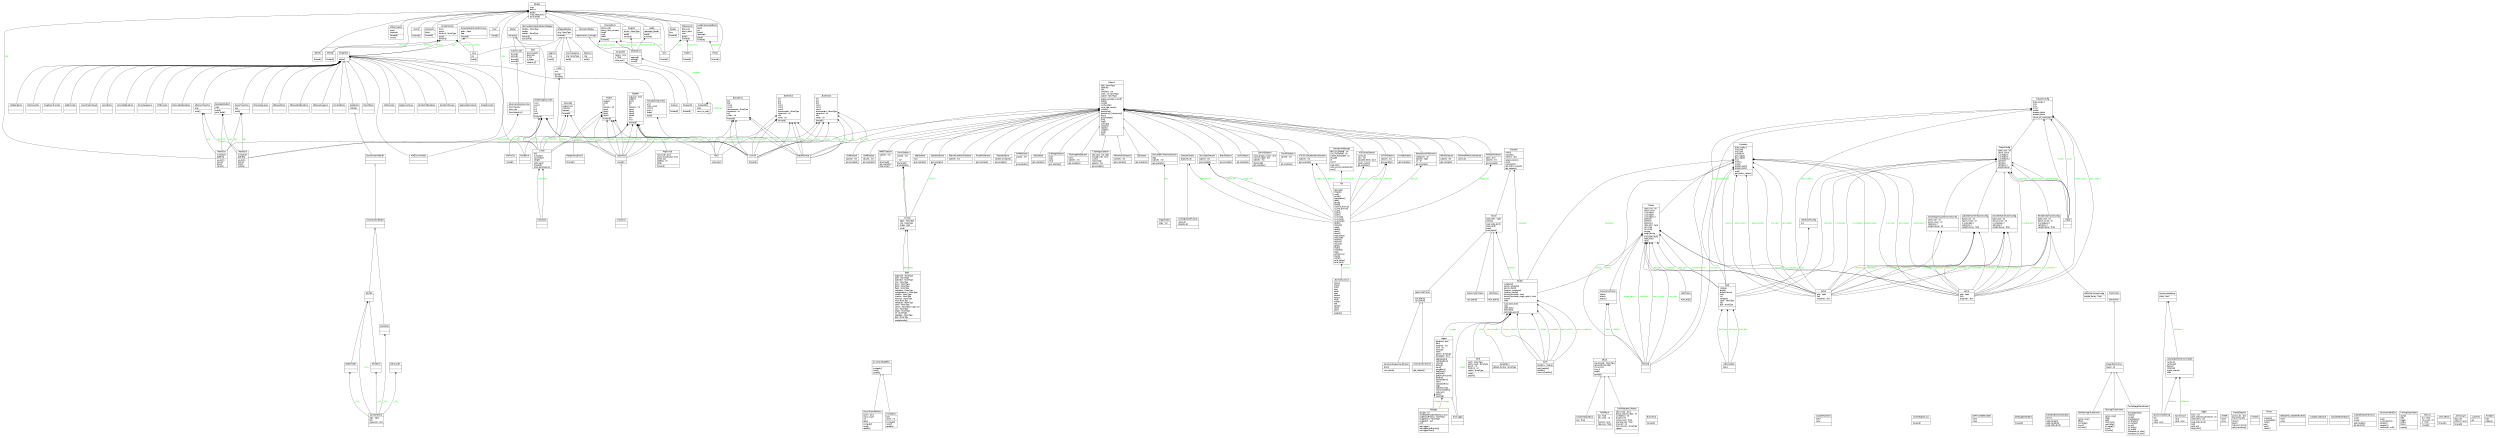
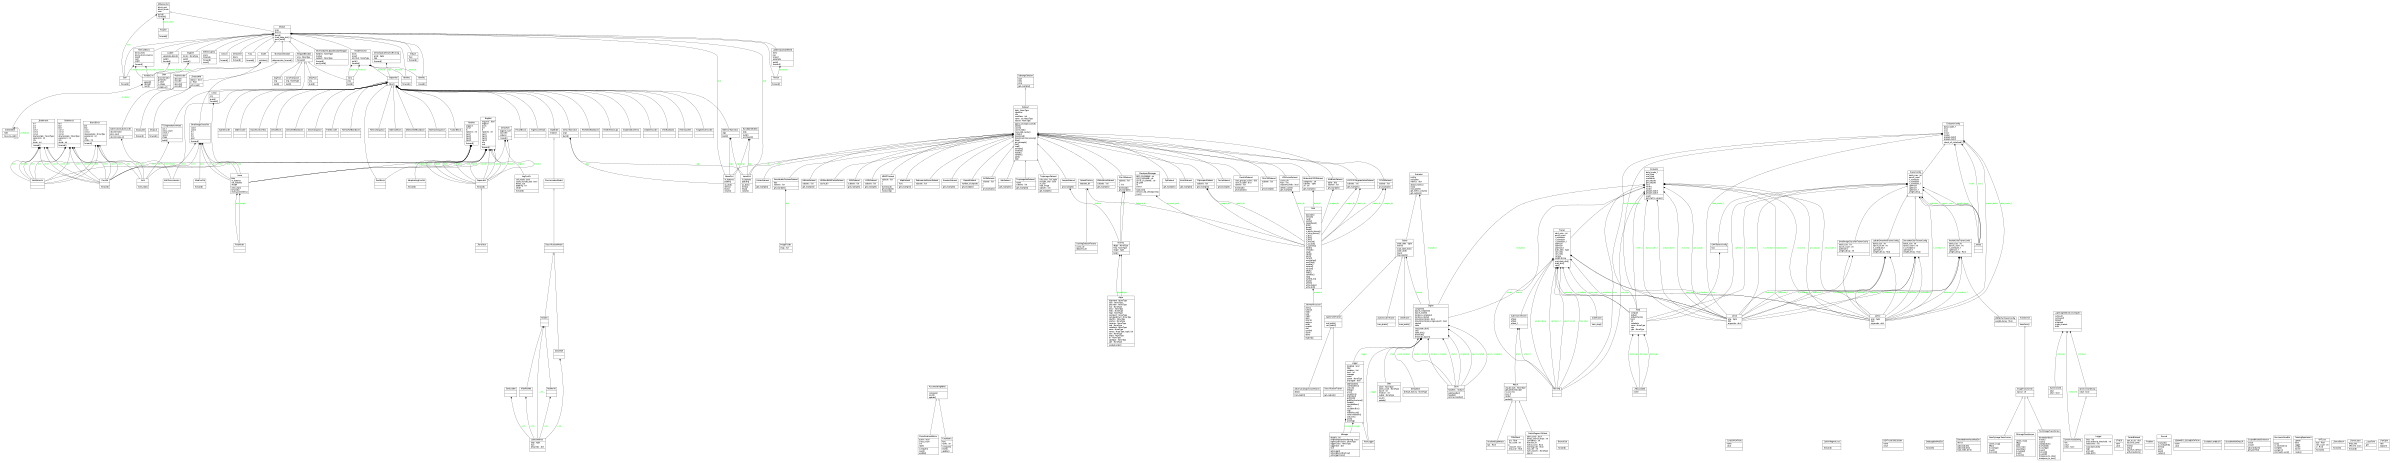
edge "MDenseUnit" -> "Module": reversed
edge "SubrangeDataset" -> "Dataset": reversed
edge "LazyImageStatisticsComputer" -> "SynchronizedArray": reversed
